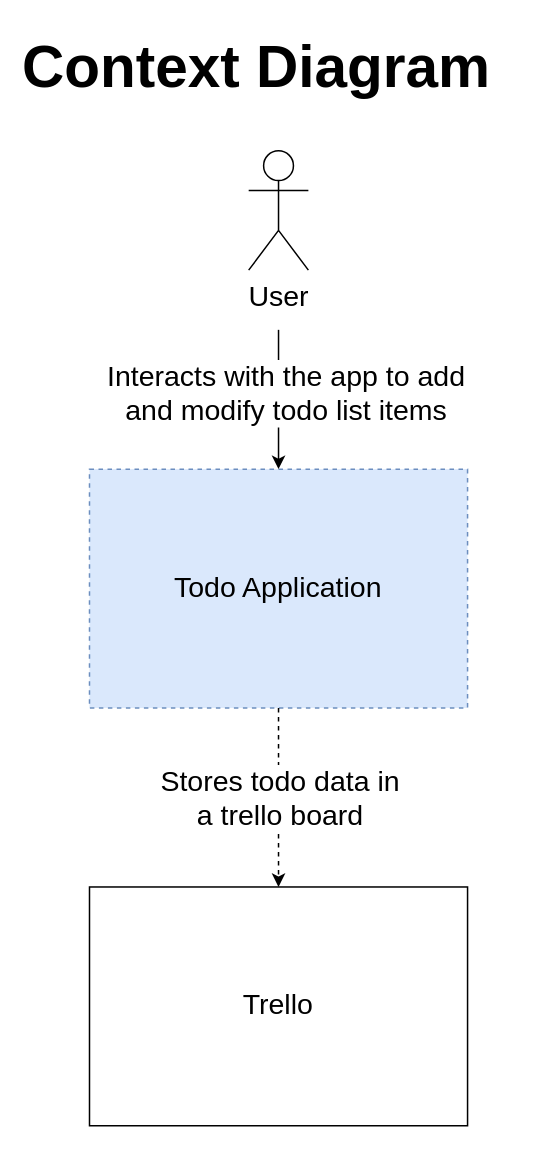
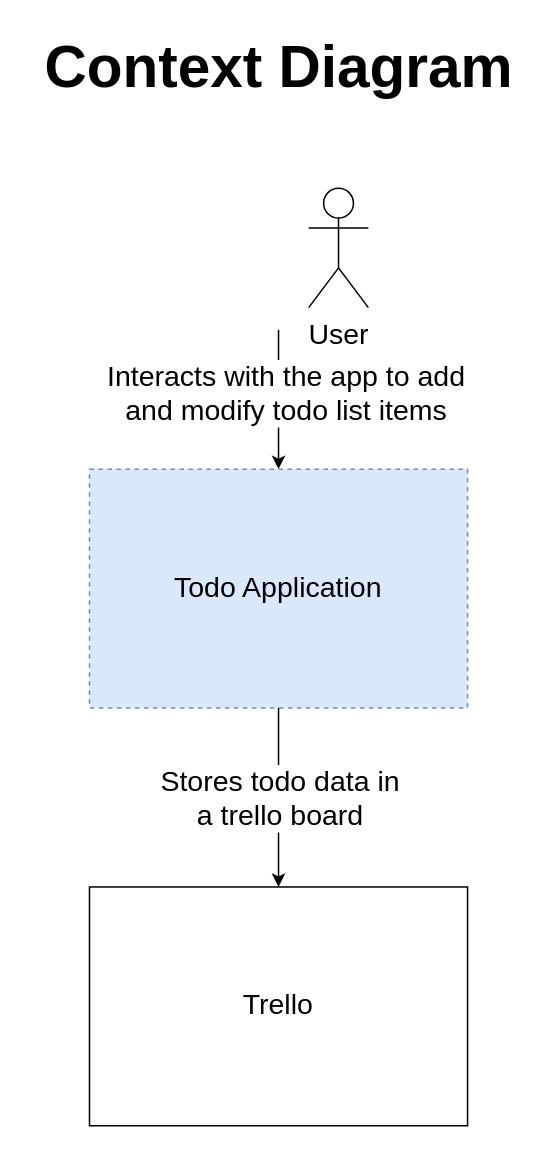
node "Context Diagram": moved (256, 68) -> (278, 68)
node "User": moved (278, 210) -> (338, 248)
edge "Todo Application" -> "Trello": style dashed -> solid
